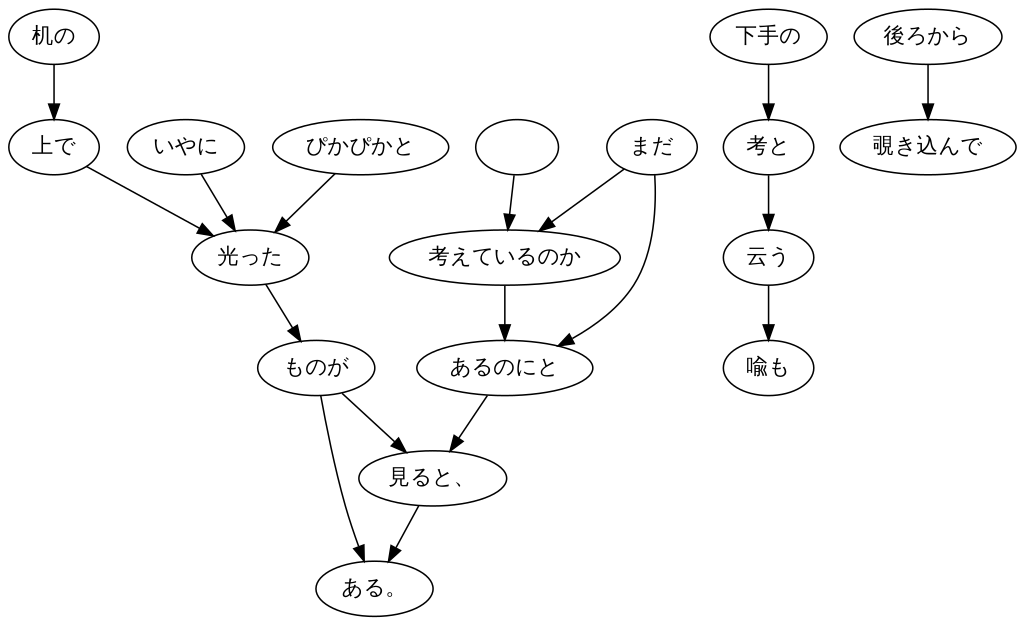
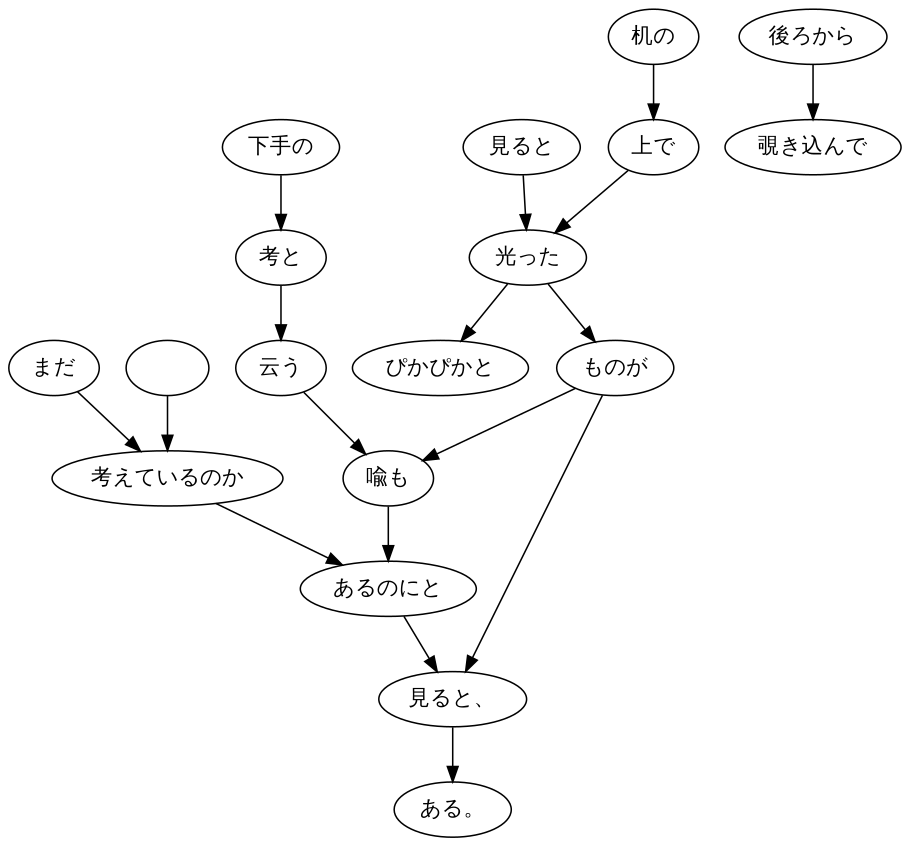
node "いやに": label "いやに" -> "見ると"
edge "ぴかぴかと" -> "光った": reversed
edge "まだ" -> "あるのにと": now "喩も" -> "あるのにと"
edge "ものが" -> "ある。": now "ものが" -> "喩も"
